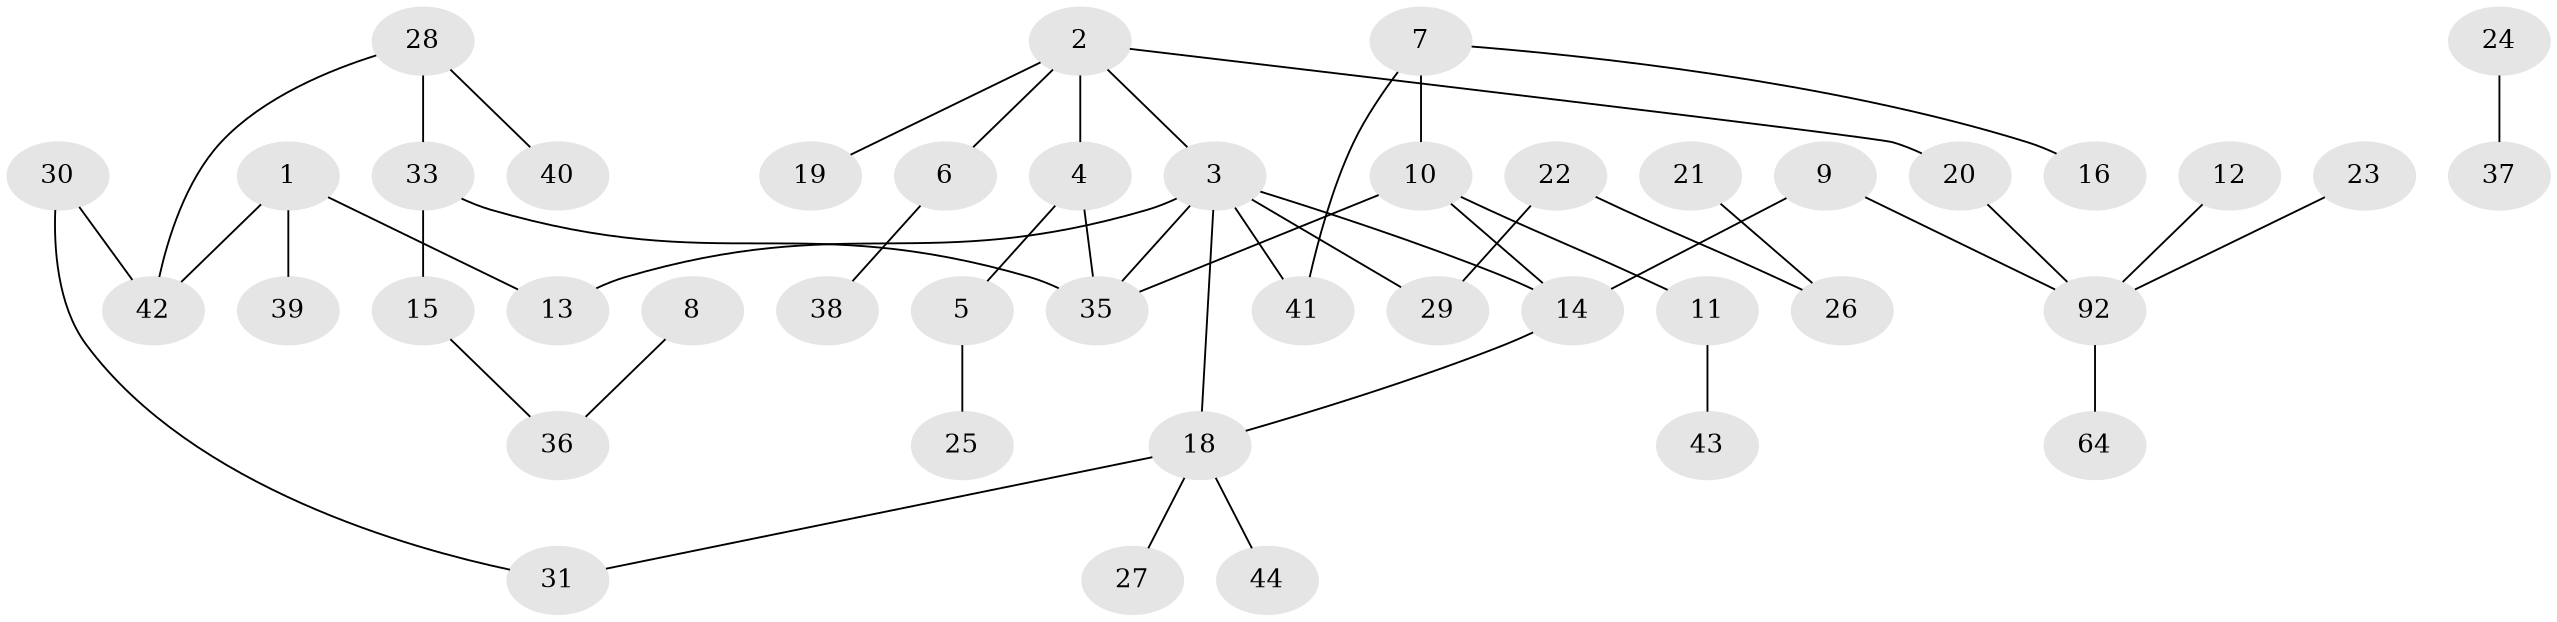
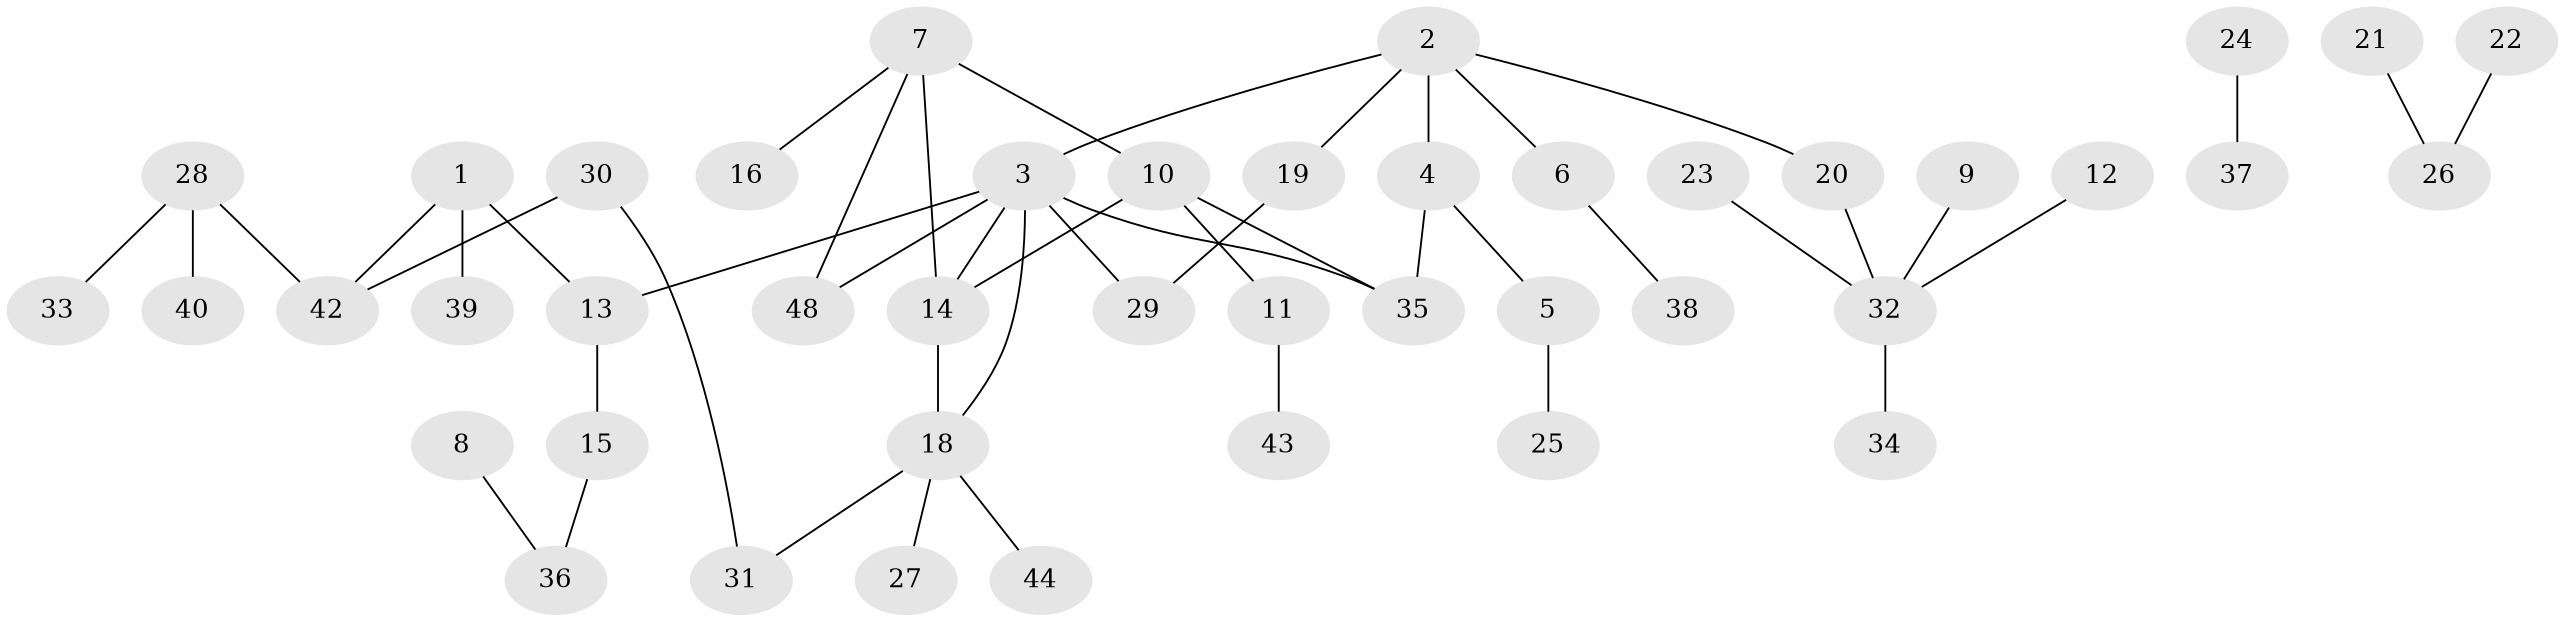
edge "33" -- "15": now "13" -- "15"
edge "22" -- "29": now "19" -- "29"
edge "9" -- "14": now "7" -- "14"
edge "33" -- "35": removed
node "41": label "41" -> "48"
node "92": label "92" -> "32"
node "64": label "64" -> "34"
